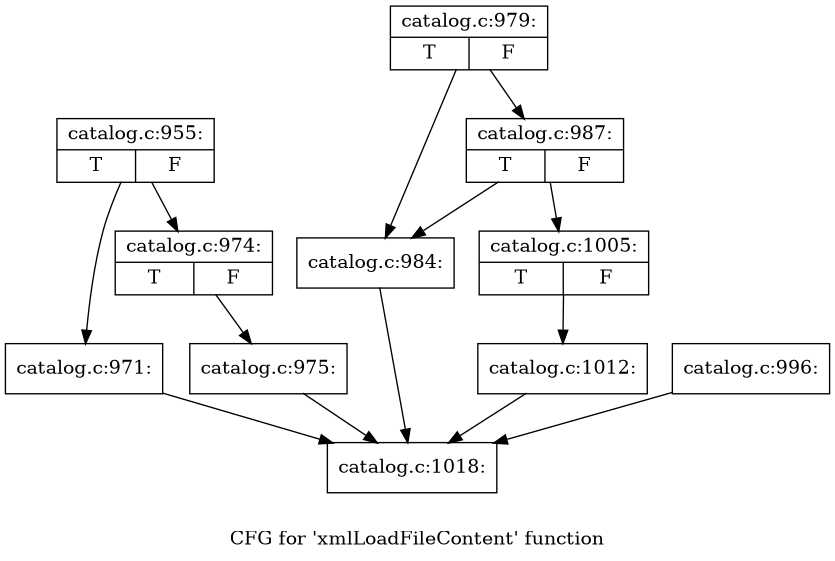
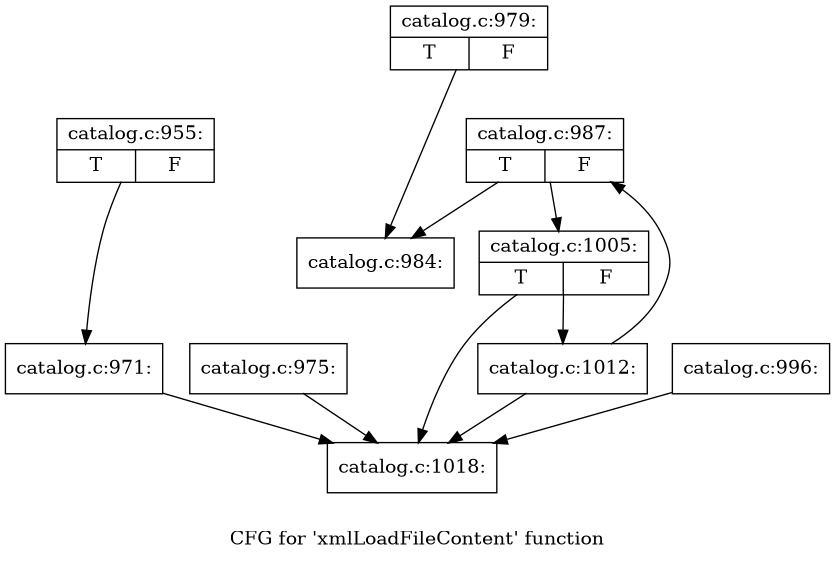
edge "catalog.c:979:" -> "catalog.c:987:": now "catalog.c:1012:" -> "catalog.c:987:"
node "catalog.c:974:": removed
edge "catalog.c:984:" -> "catalog.c:1018:": now "catalog.c:1005:" -> "catalog.c:1018:"
